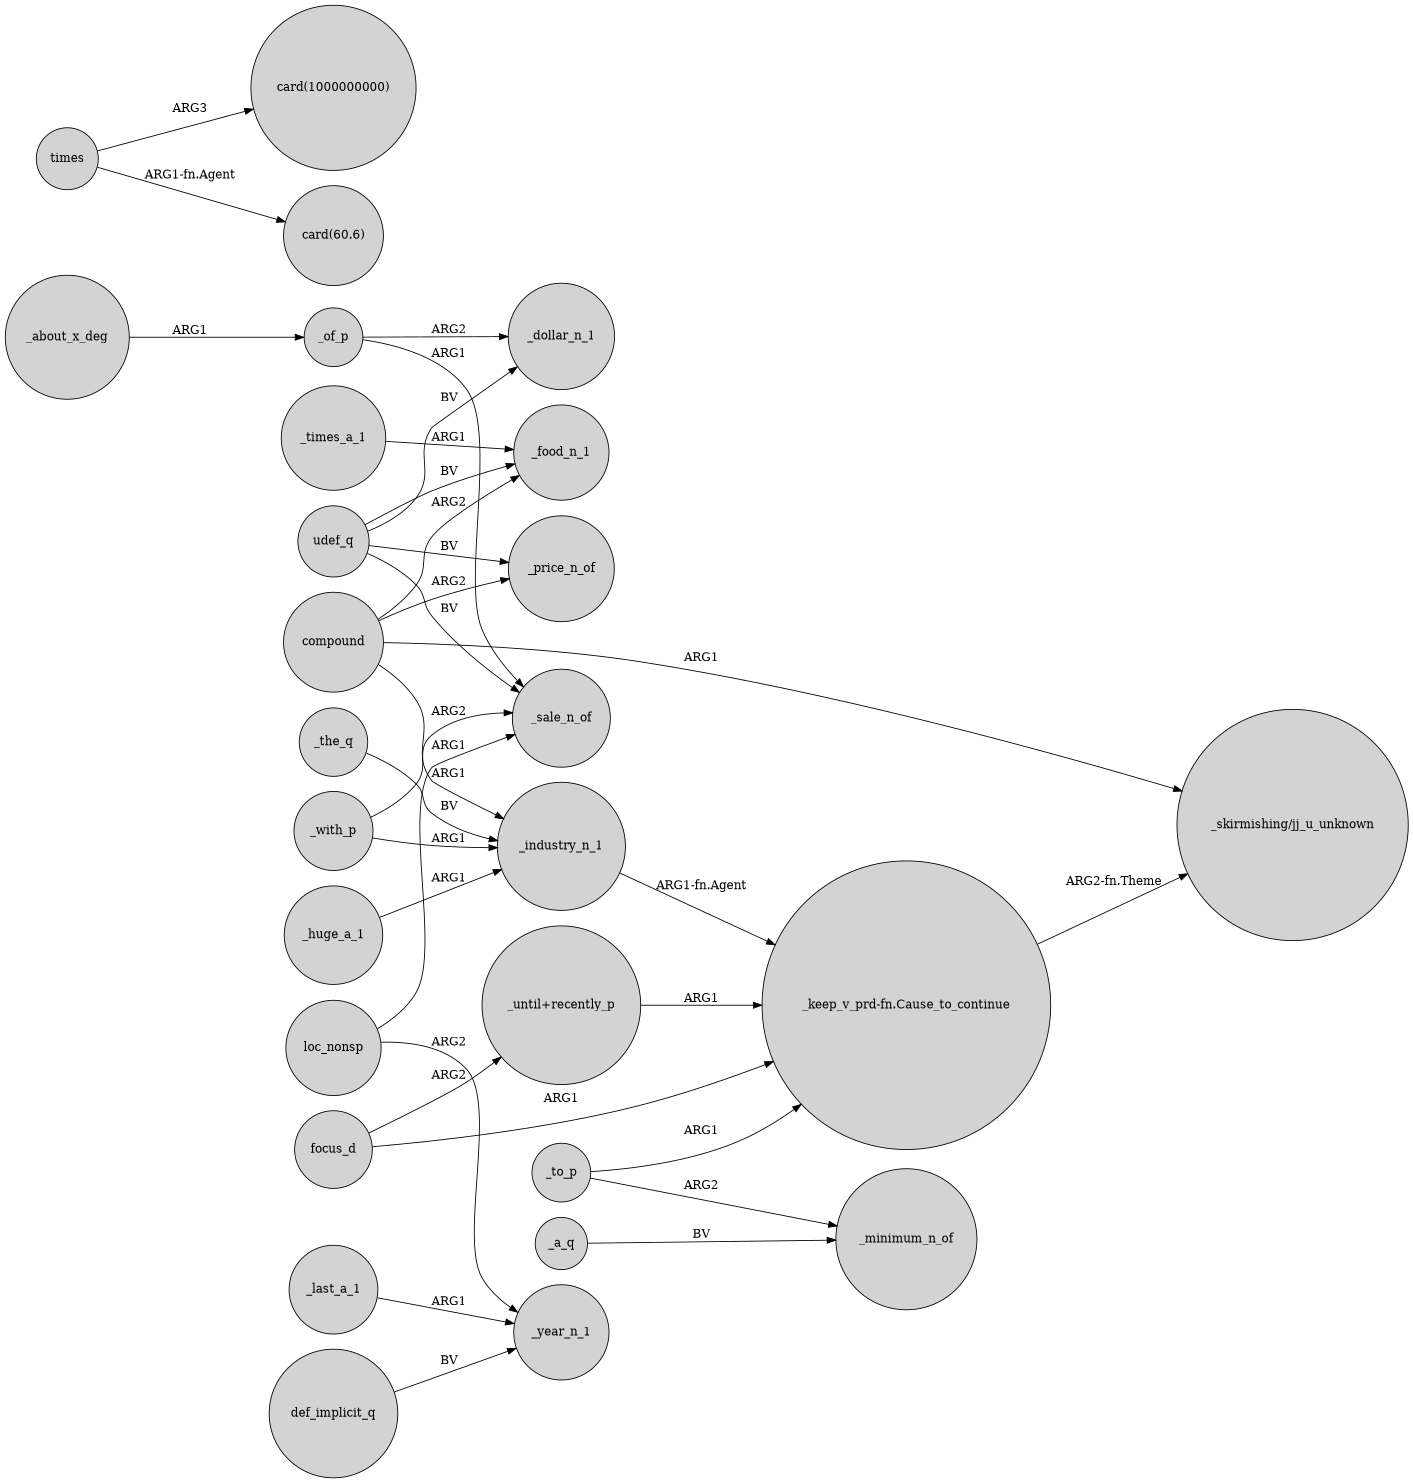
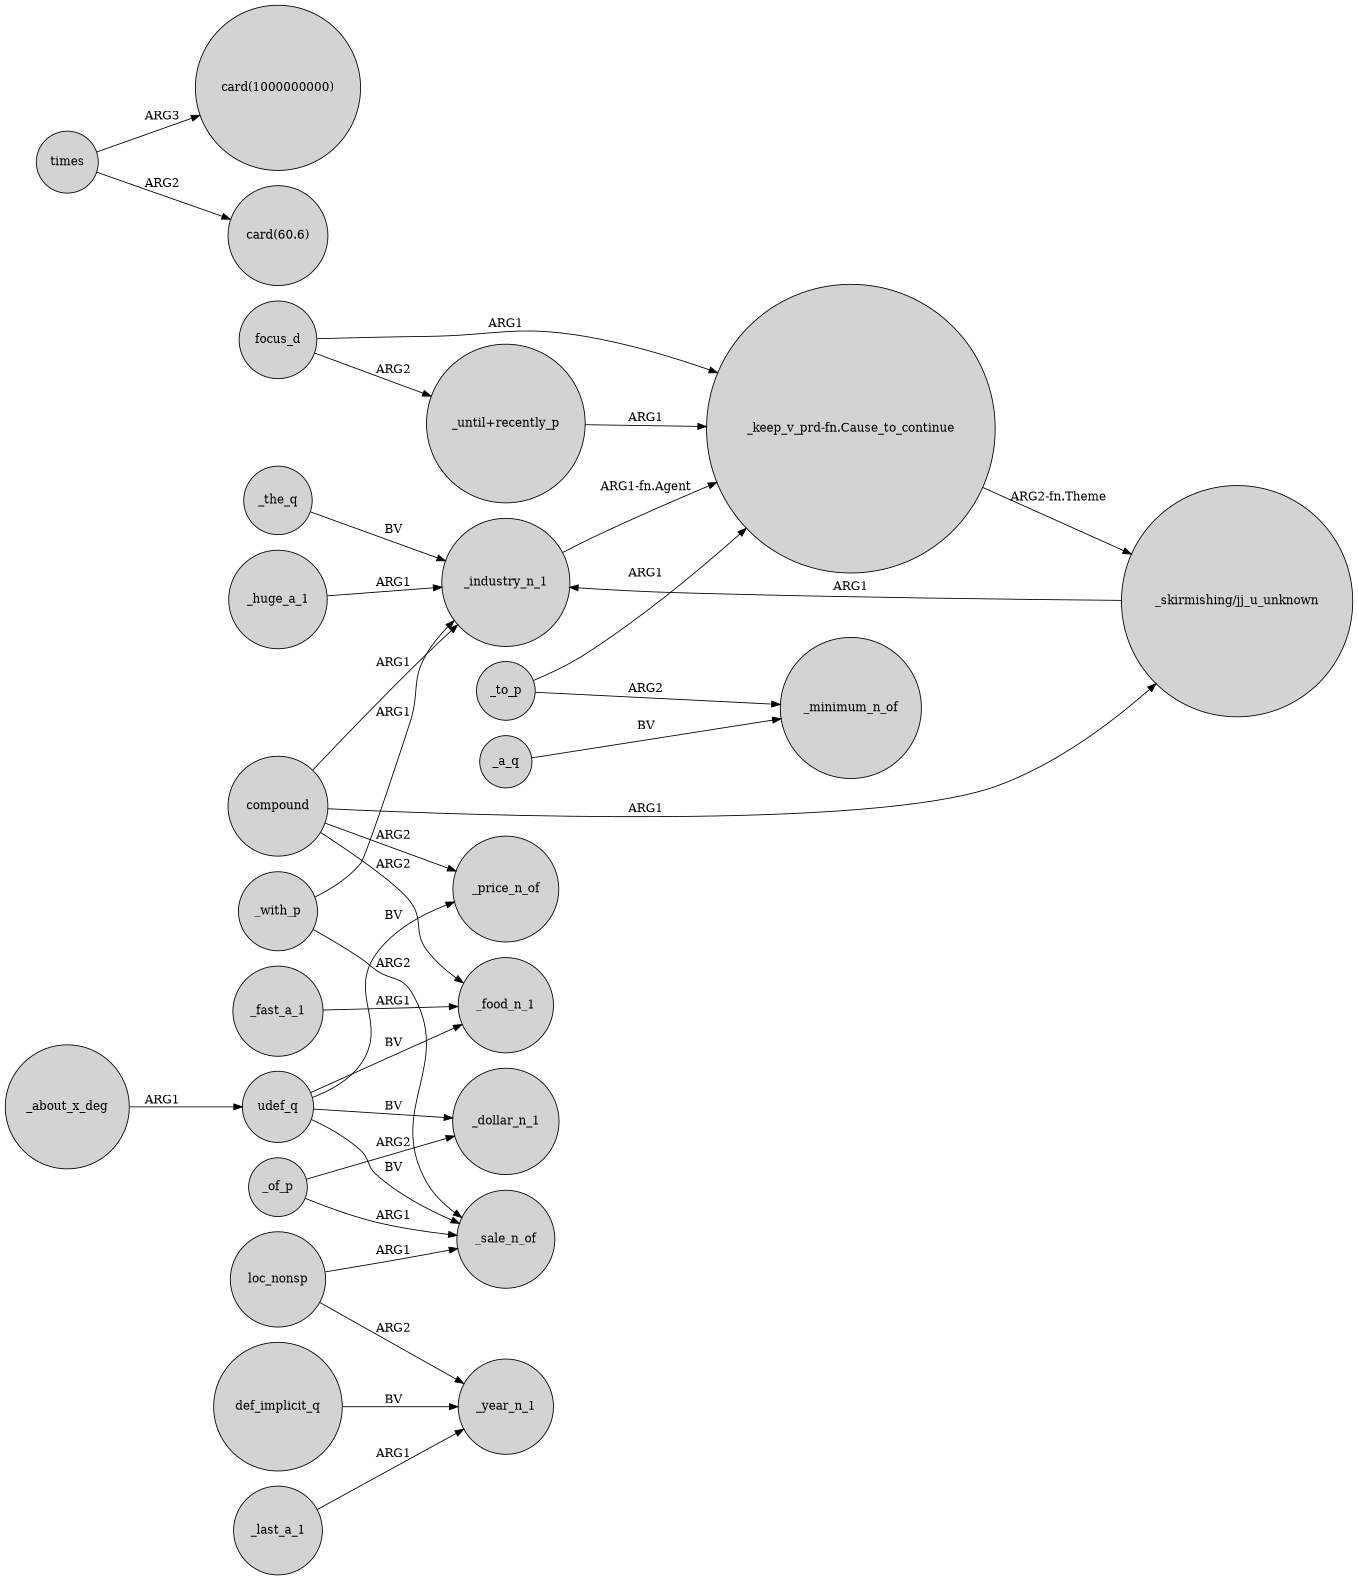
edge "times" -> "card(60.6)": label "ARG1-fn.Agent" -> "ARG2"
edge "_about_x_deg" -> "_of_p": now "_about_x_deg" -> "udef_q"
node "_times_a_1": label "_times_a_1" -> "_fast_a_1"
edge "_skirmishing/jj_u_unknown" -> "_industry_n_1": added, label "ARG1"
